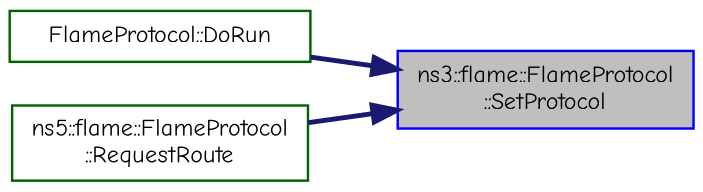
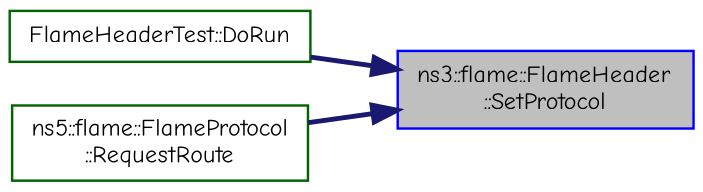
node "FlameProtocol::DoRun": label "FlameProtocol::DoRun" -> "FlameHeaderTest::DoRun"
node "ns3::flame::FlameProtocol ::SetProtocol": label "ns3::flame::FlameProtocol ::SetProtocol" -> "ns3::flame::FlameHeader ::SetProtocol"
